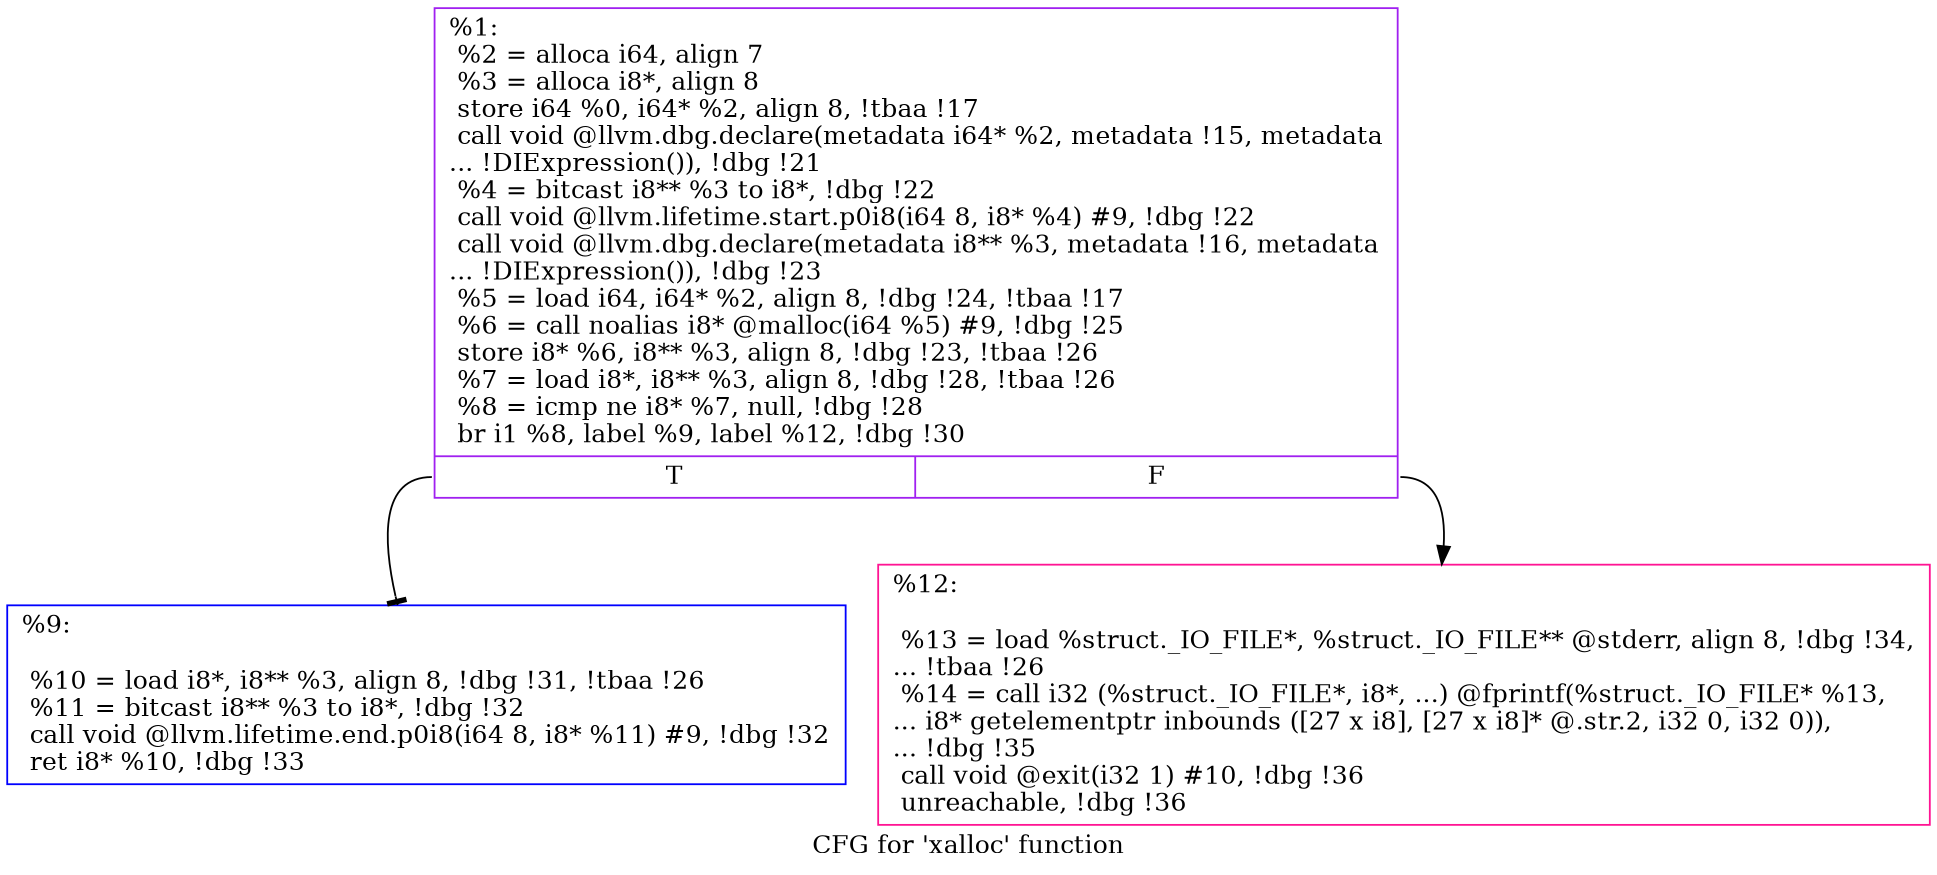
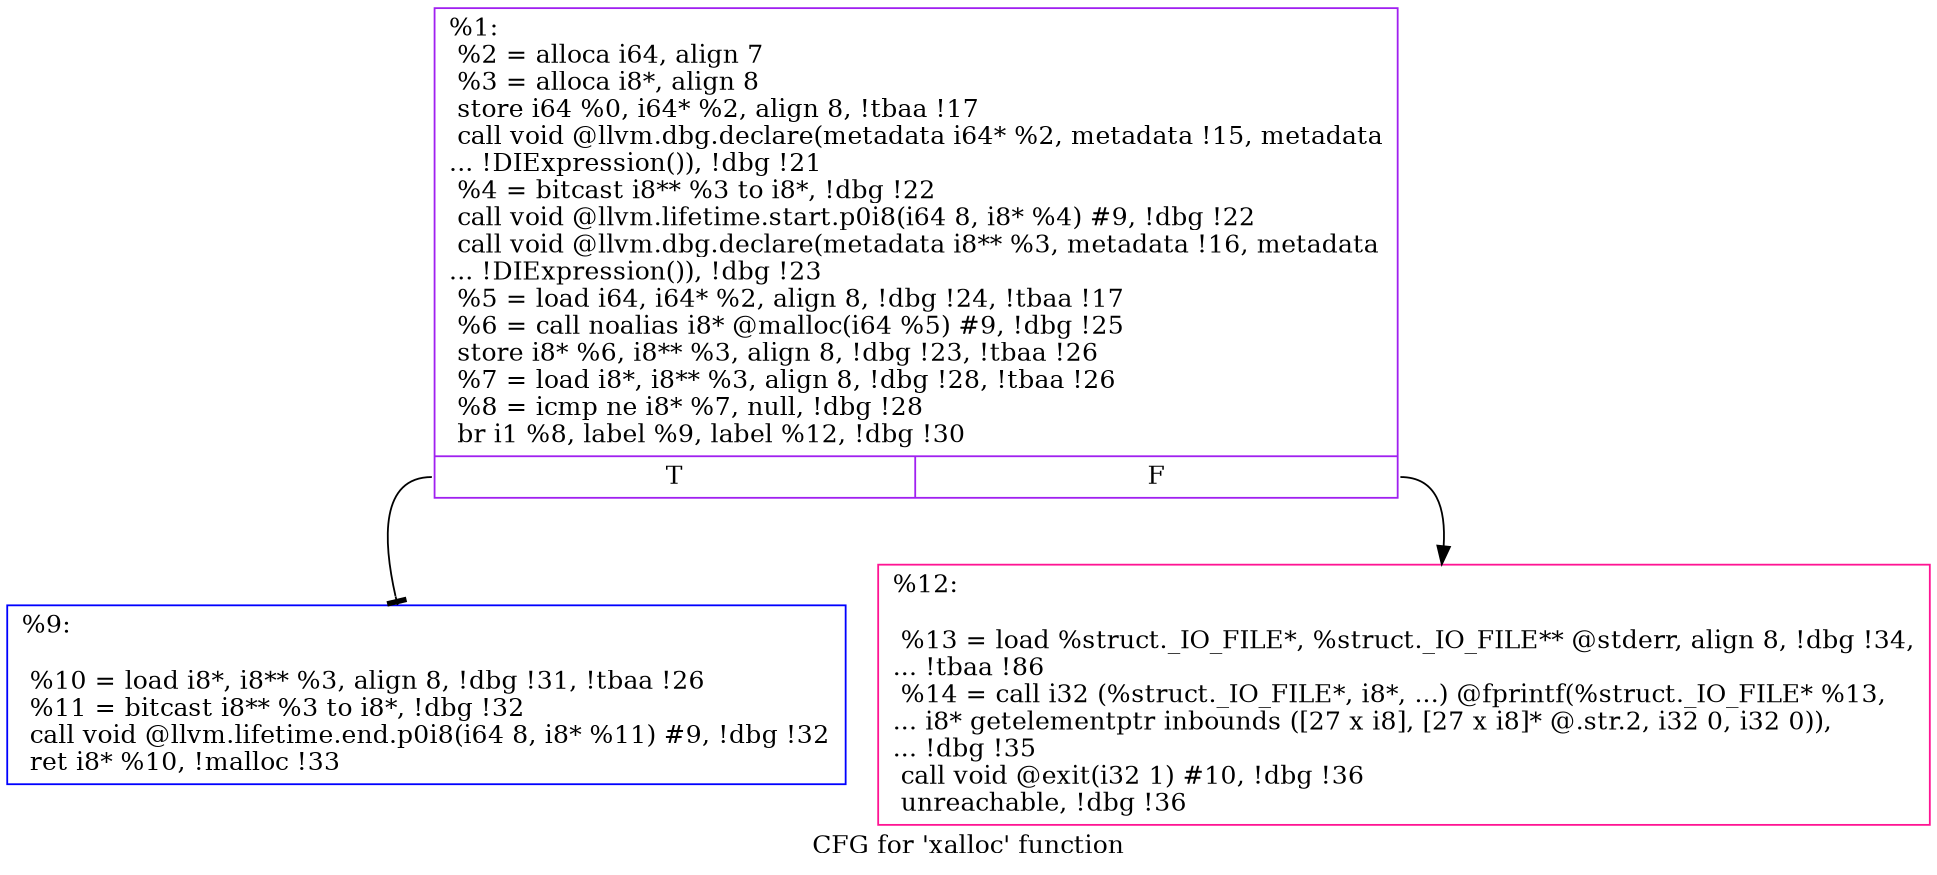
node "%12:": text "... !tbaa !26" -> "... !tbaa !86"
node "%9:": text "ret i8* %10, !dbg !33" -> "ret i8* %10, !malloc !33"
